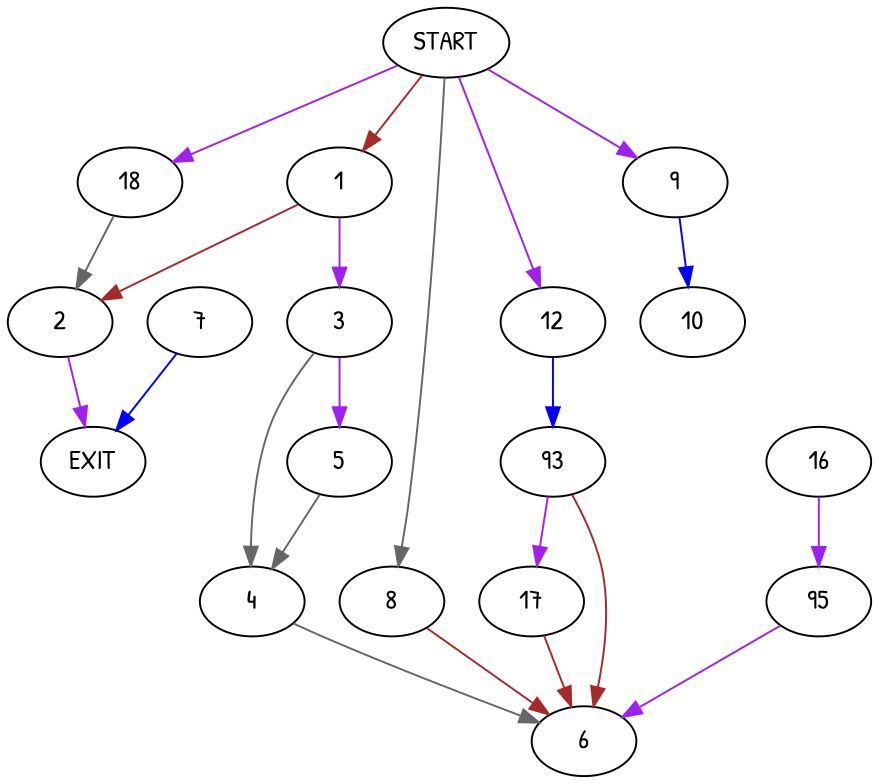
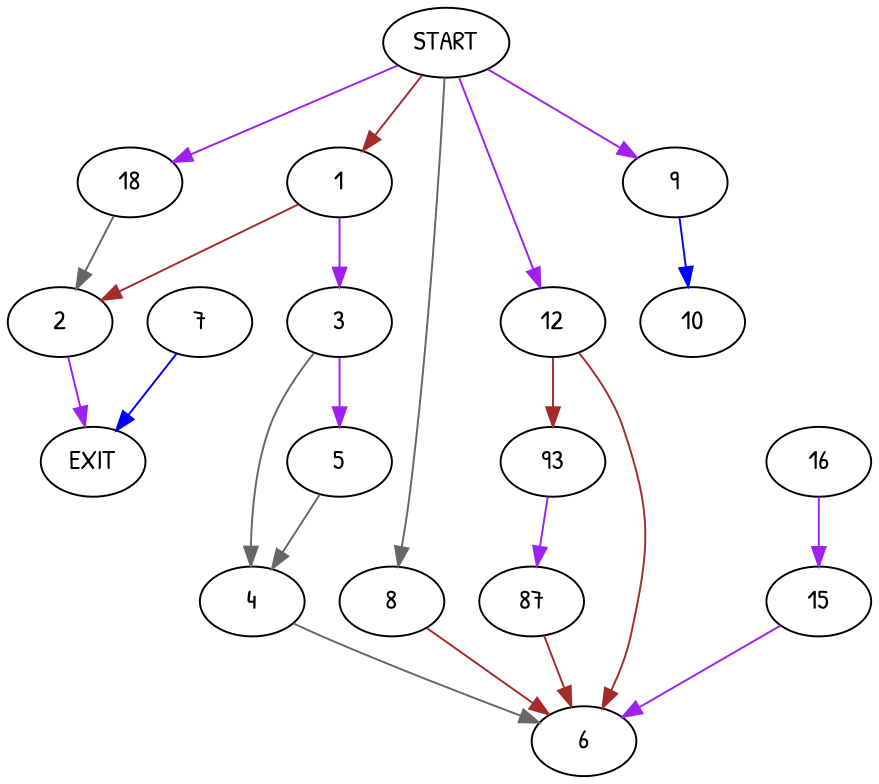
edge "12" -> "93": color blue -> brown
edge "93" -> "6": now "12" -> "6"
node "17": label "17" -> "87"
node "95": label "95" -> "15"
